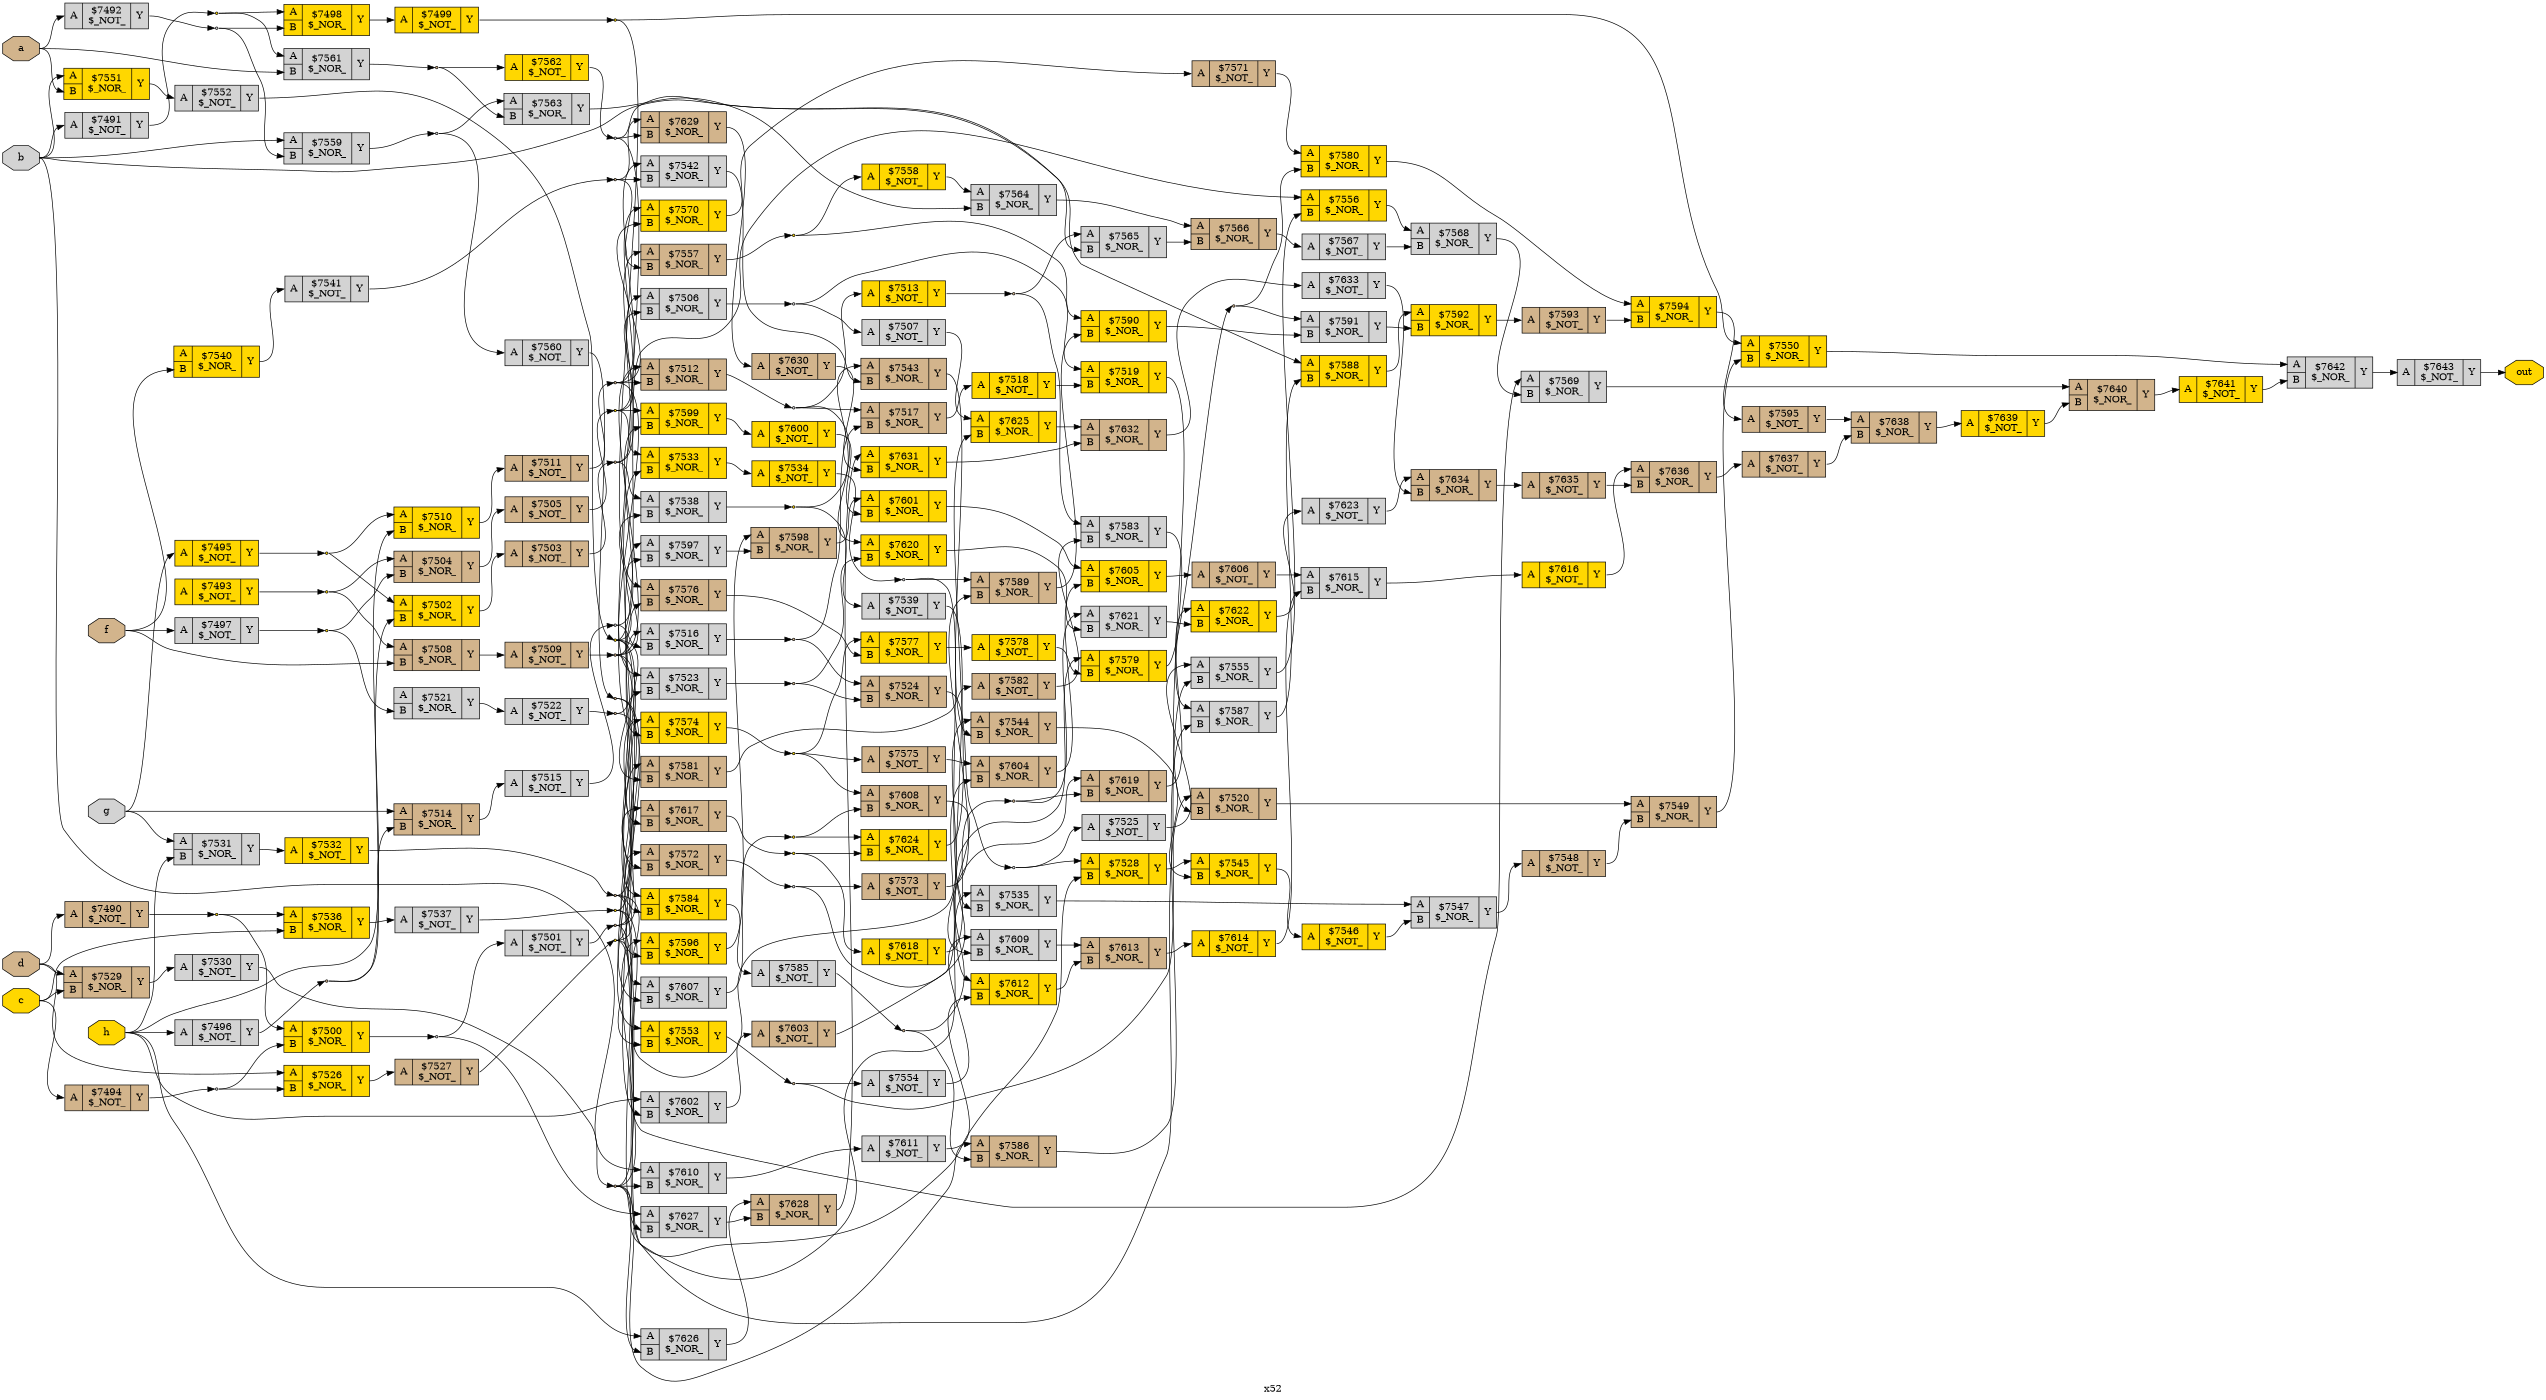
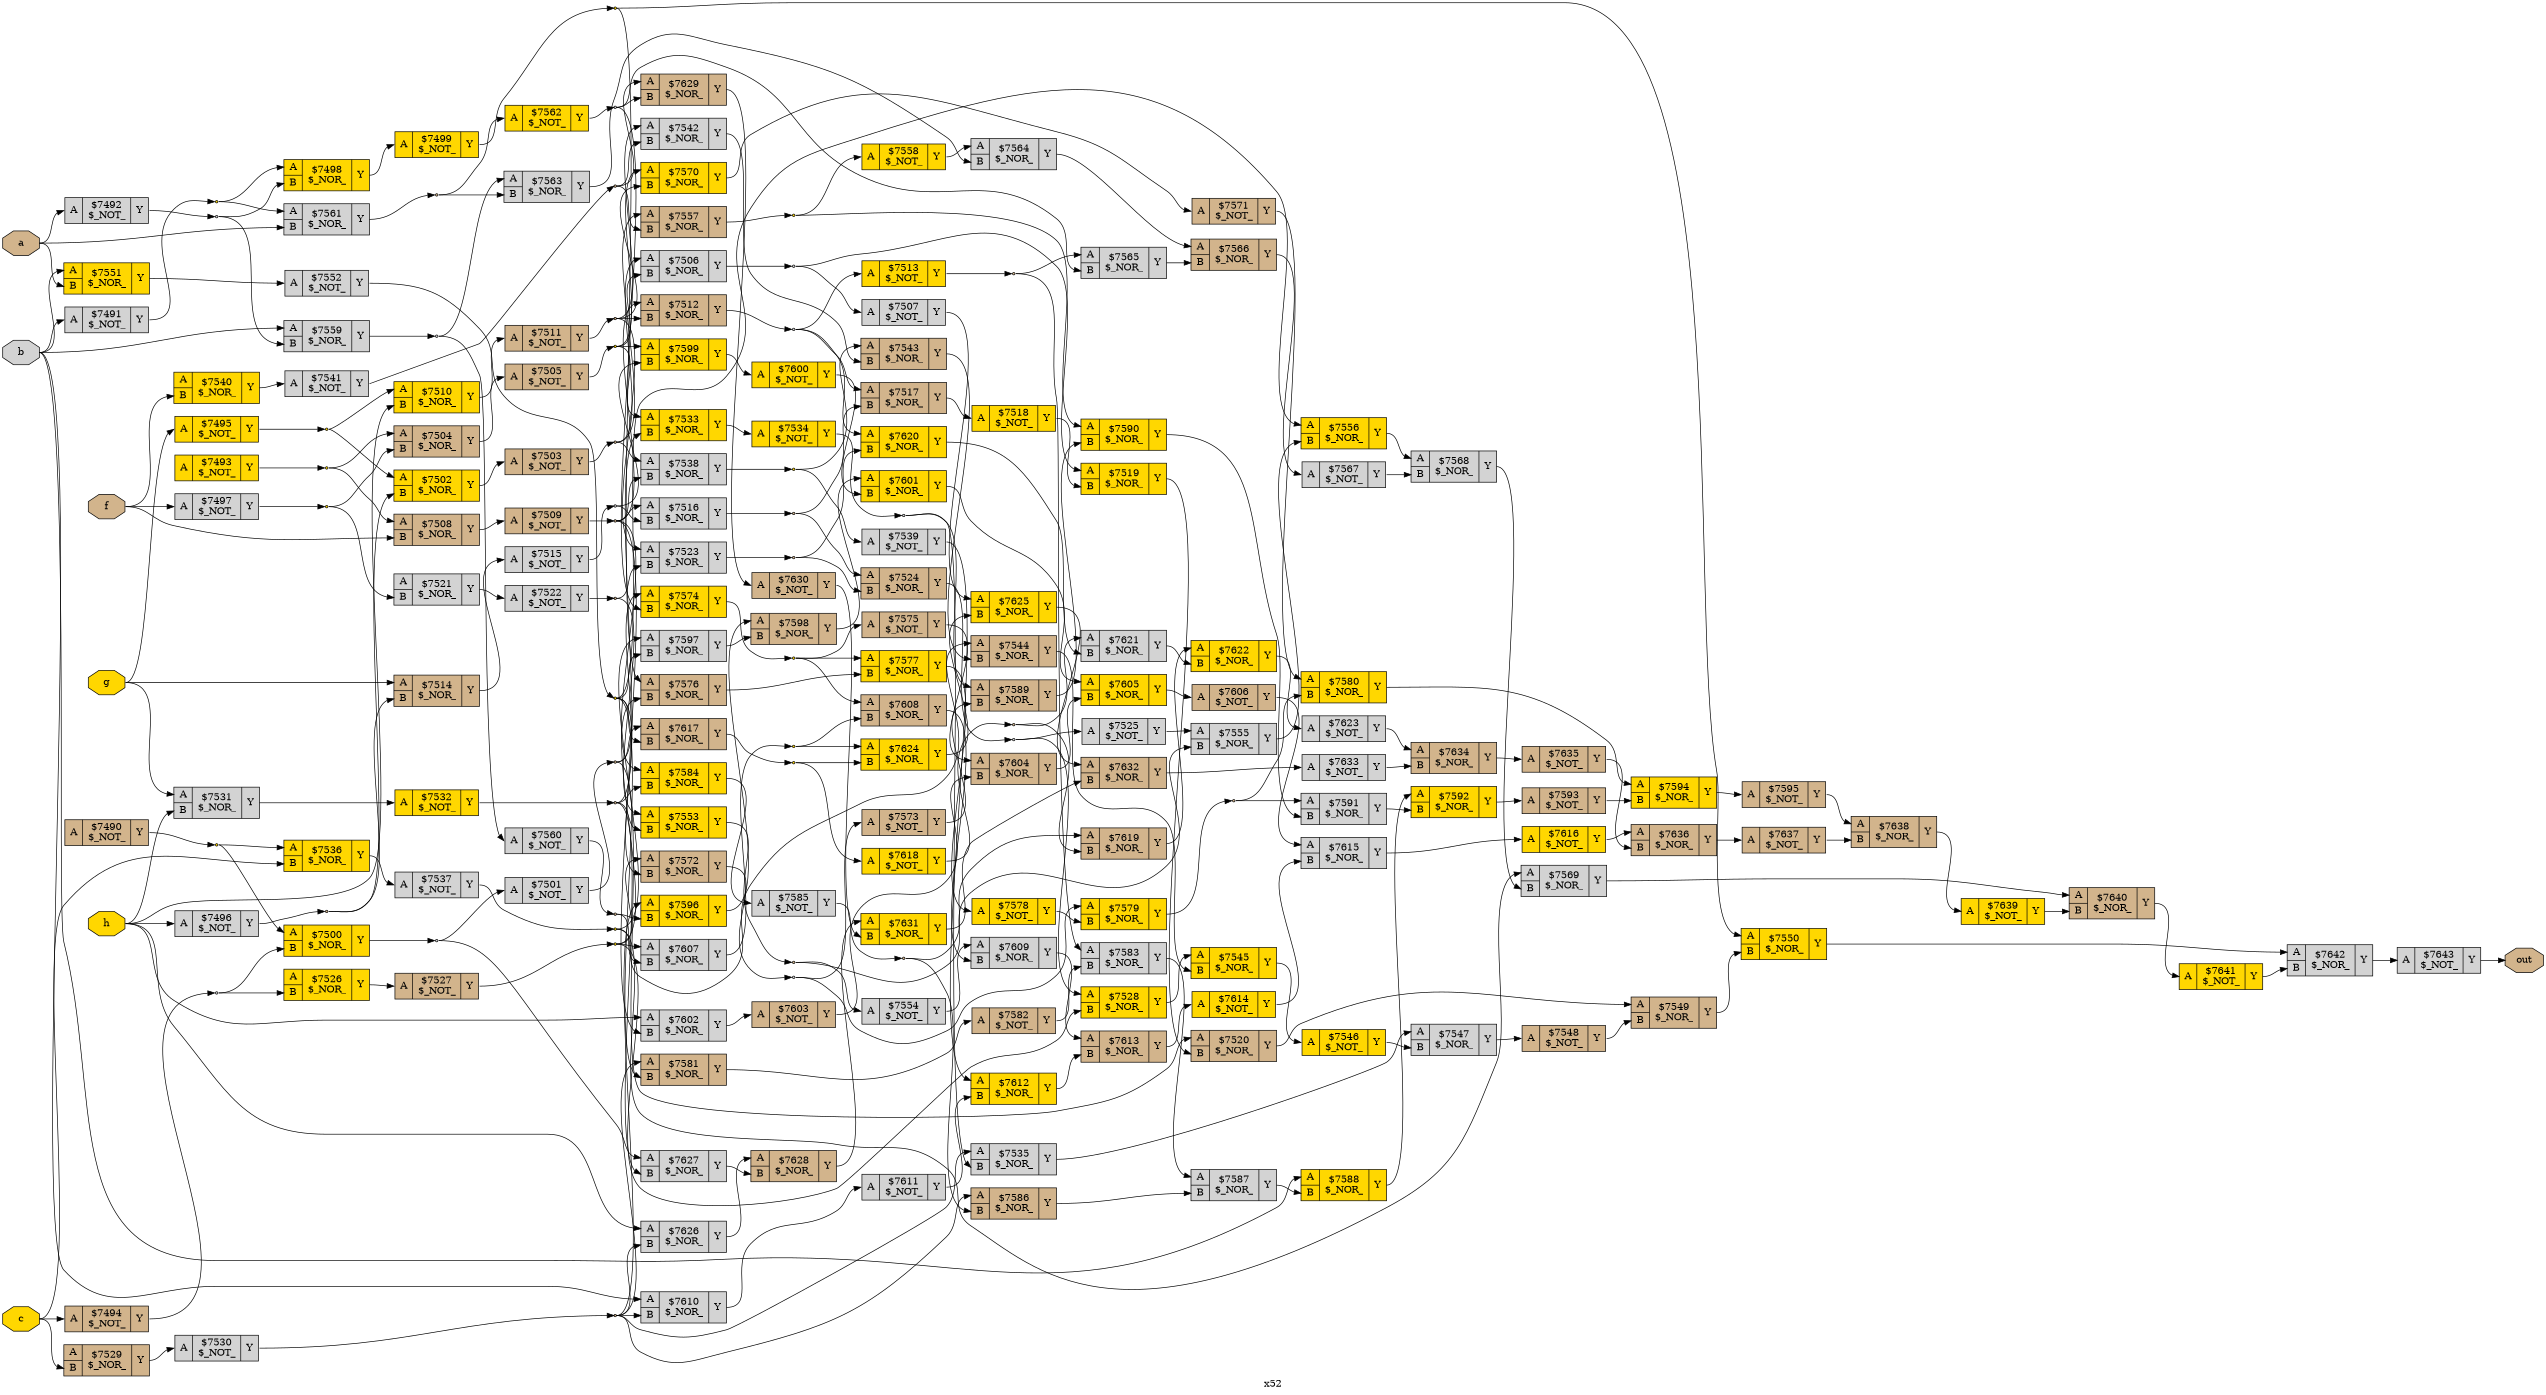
node "out": fillcolor gold -> tan
node "g": fillcolor lightgrey -> gold
node "d": removed
